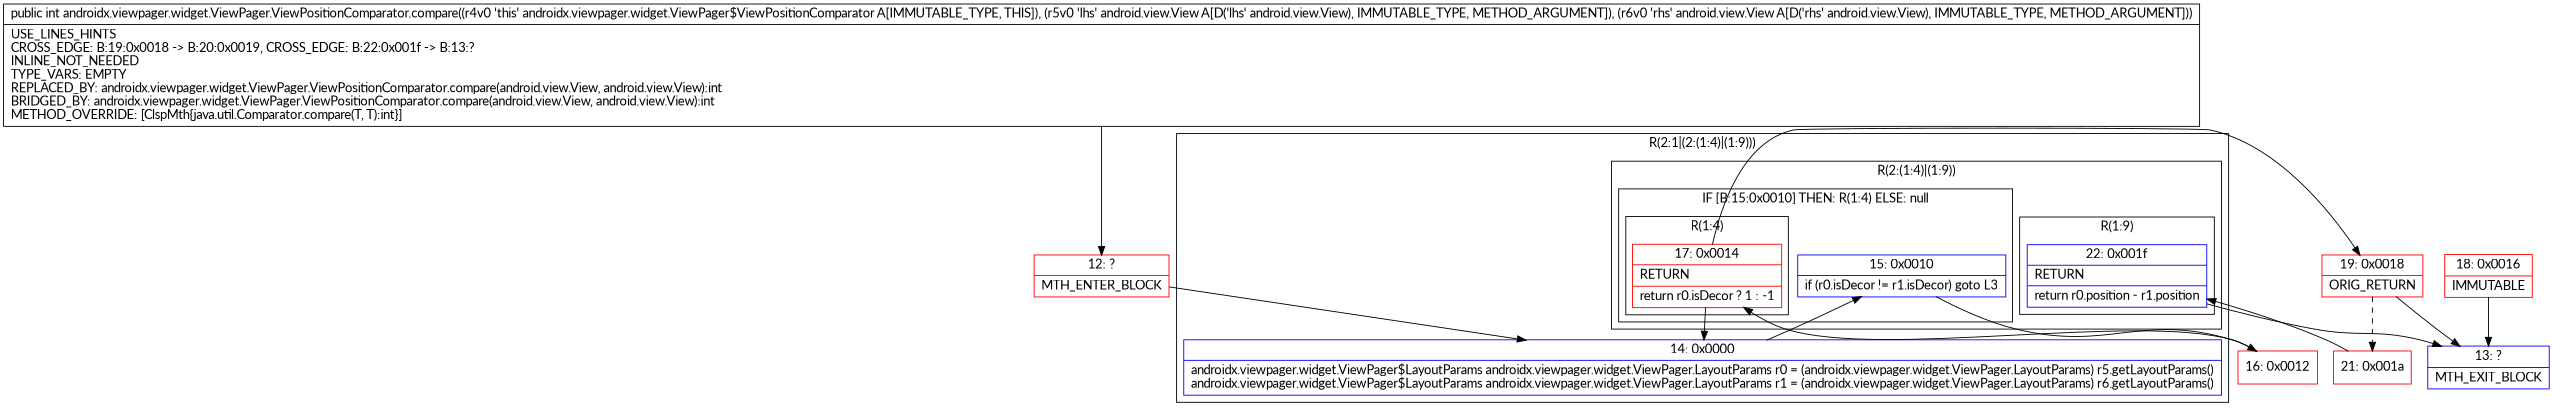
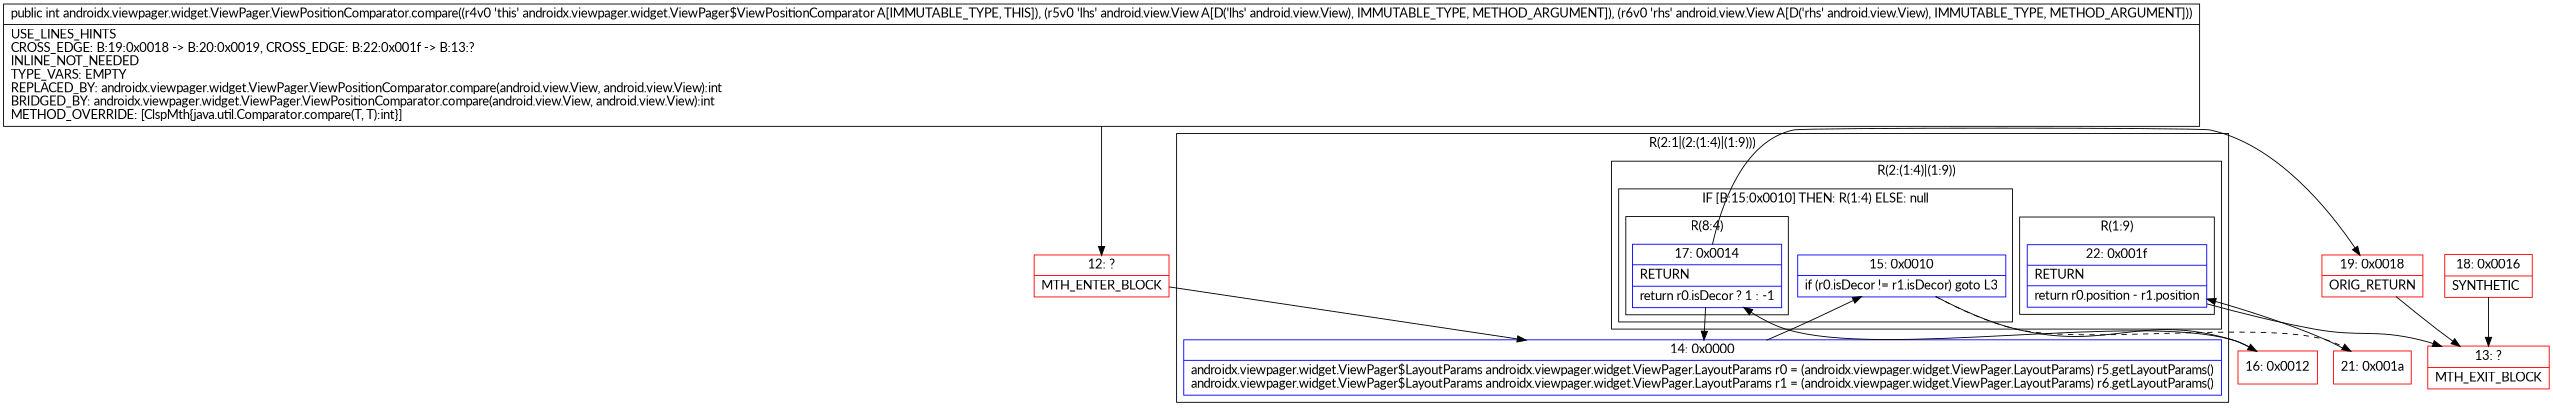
cluster "R(1:4)": label "R(1:4)" -> "R(8:4)"
node "17: 0x0014": color red -> blue
node "18: 0x0016": text "IMMUTABLE" -> "SYNTHETIC"
edge "19: 0x0018" -> "21: 0x001a": now "15: 0x0010" -> "21: 0x001a"
node "13: ?": color blue -> red
